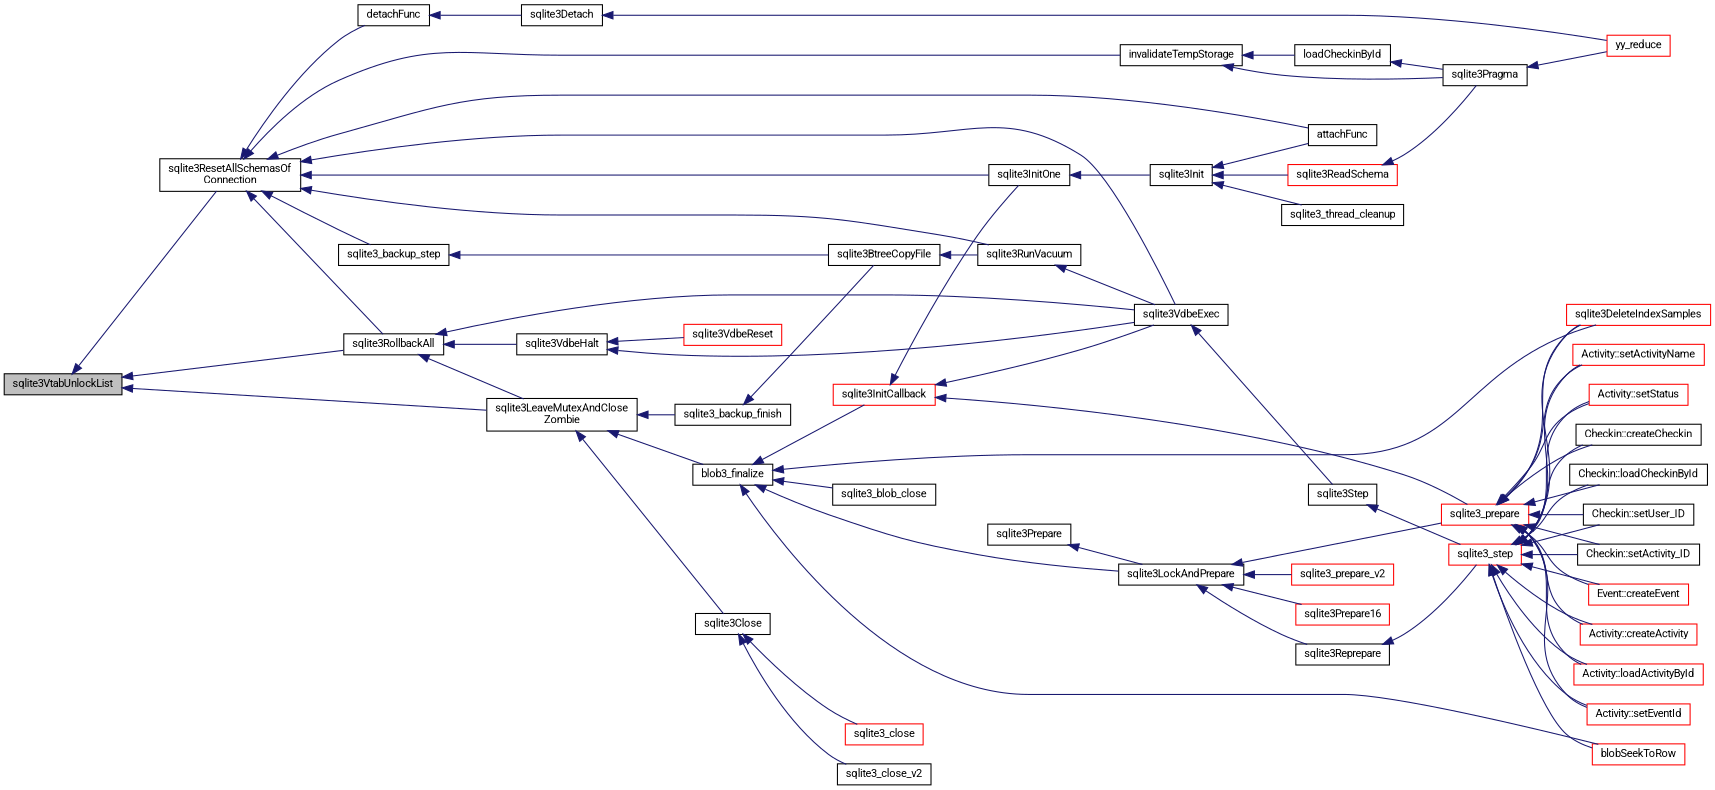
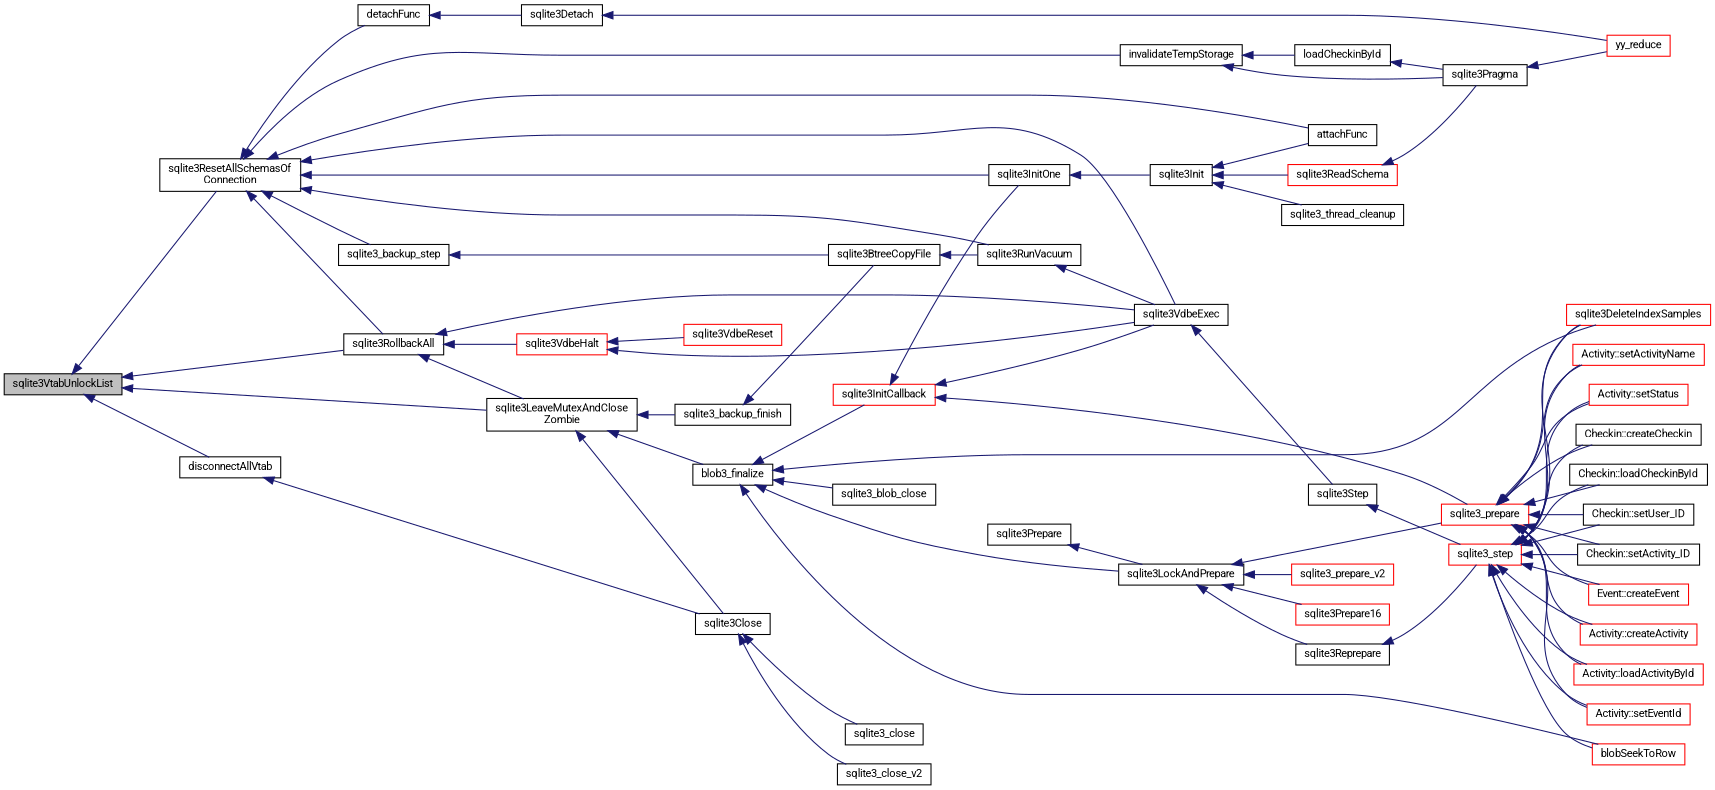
node "sqlite3VdbeHalt": color black -> red
node "disconnectAllVtab": added
node "sqlite3_close": color red -> black
